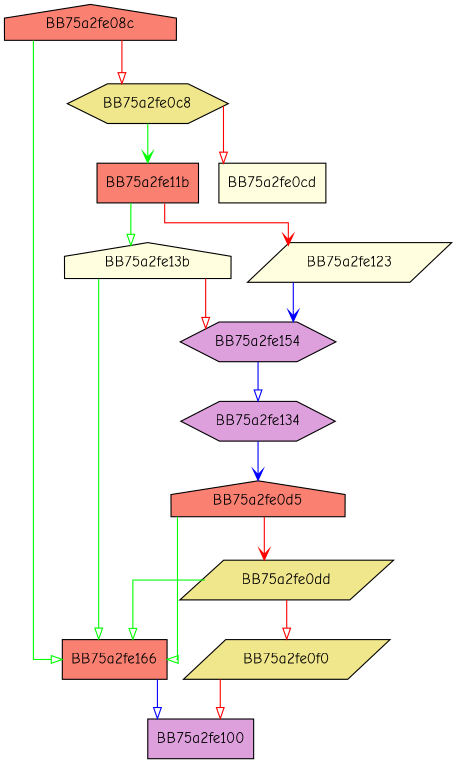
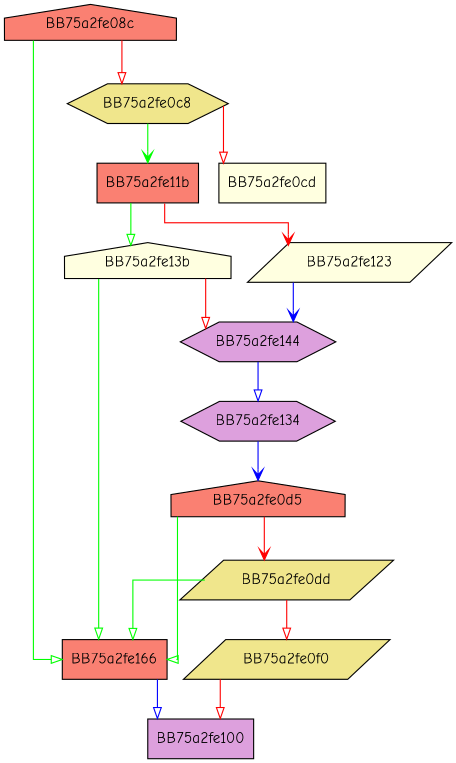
node "BB75a2fe154": label "BB75a2fe154" -> "BB75a2fe144"
